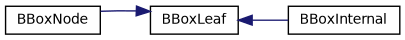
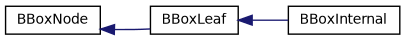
edge "BBoxNode" -> "BBoxLeaf": reversed
